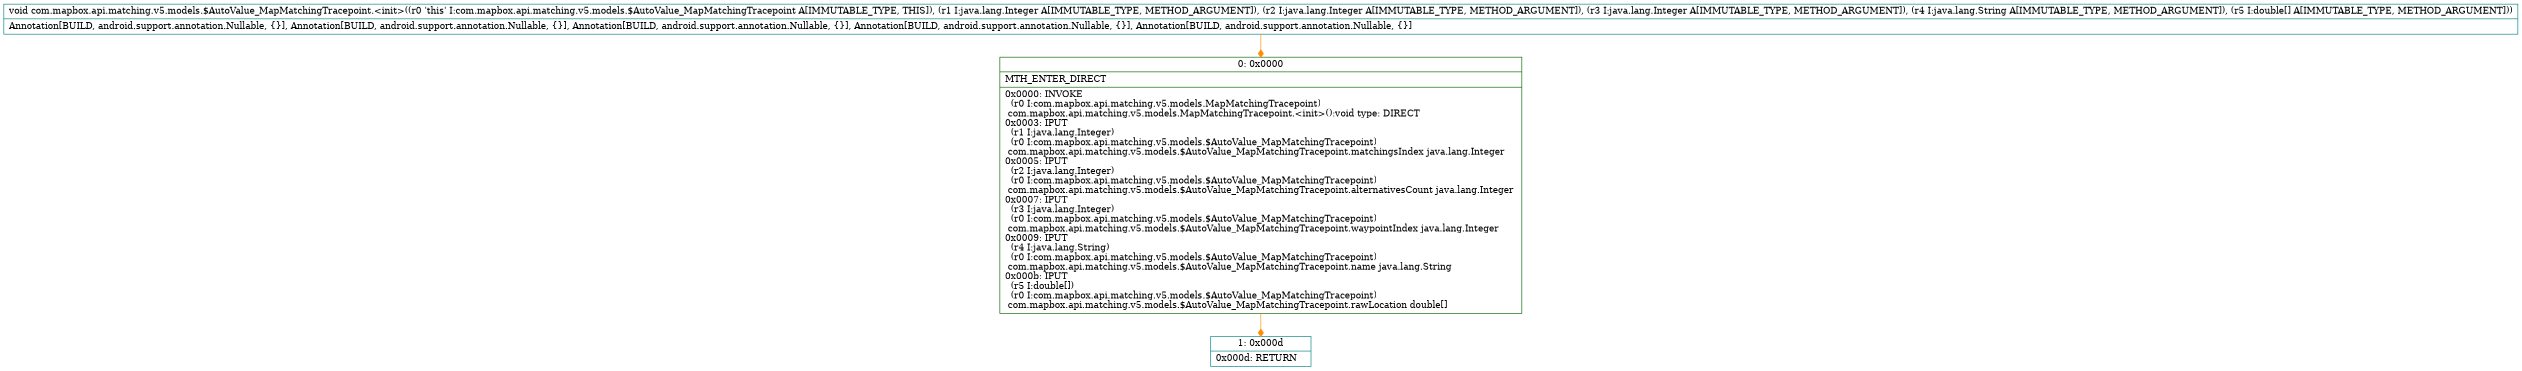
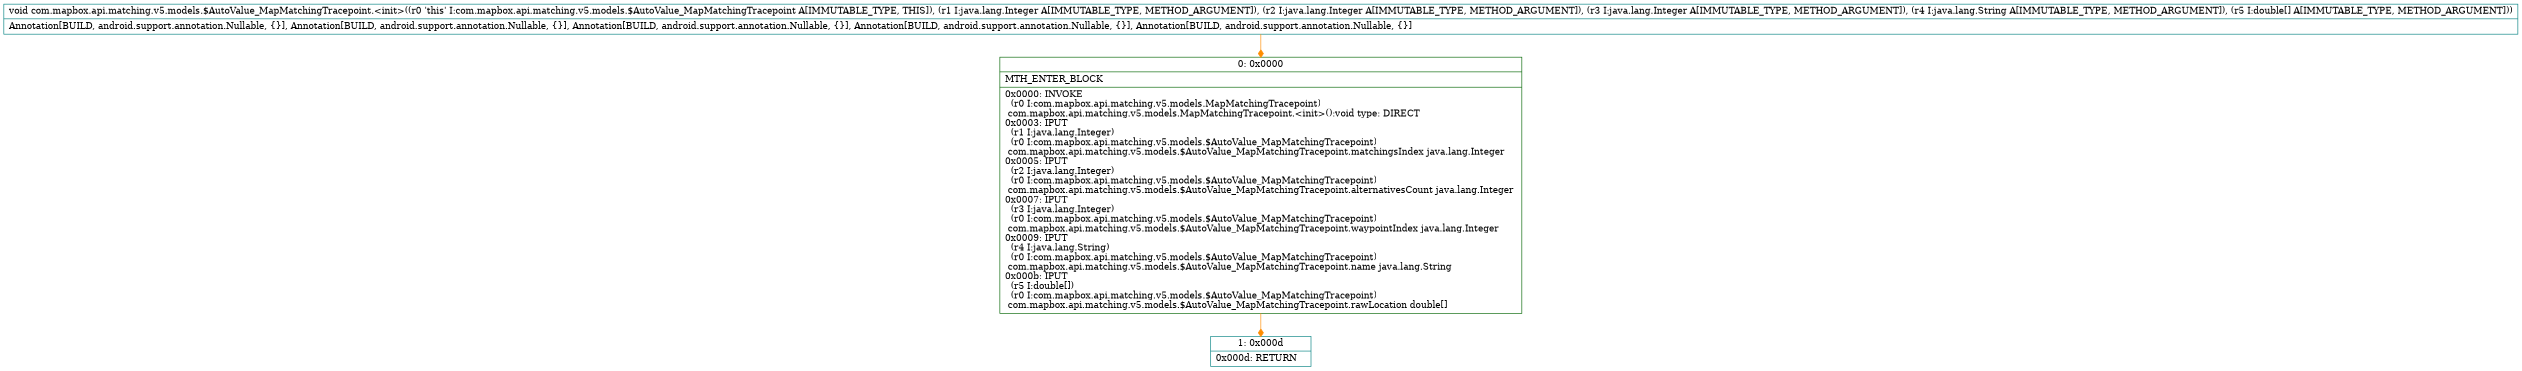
node "0: 0x0000": text "MTH_ENTER_DIRECT" -> "MTH_ENTER_BLOCK"
